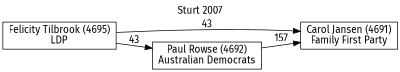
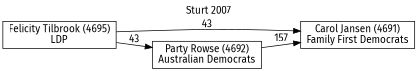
node "Carol Jansen (4691) Family First Party": label "Carol Jansen (4691) Family First Party" -> "Carol Jansen (4691) Family First Democrats"
node "Paul Rowse (4692) Australian Democrats": label "Paul Rowse (4692) Australian Democrats" -> "Party Rowse (4692) Australian Democrats"
